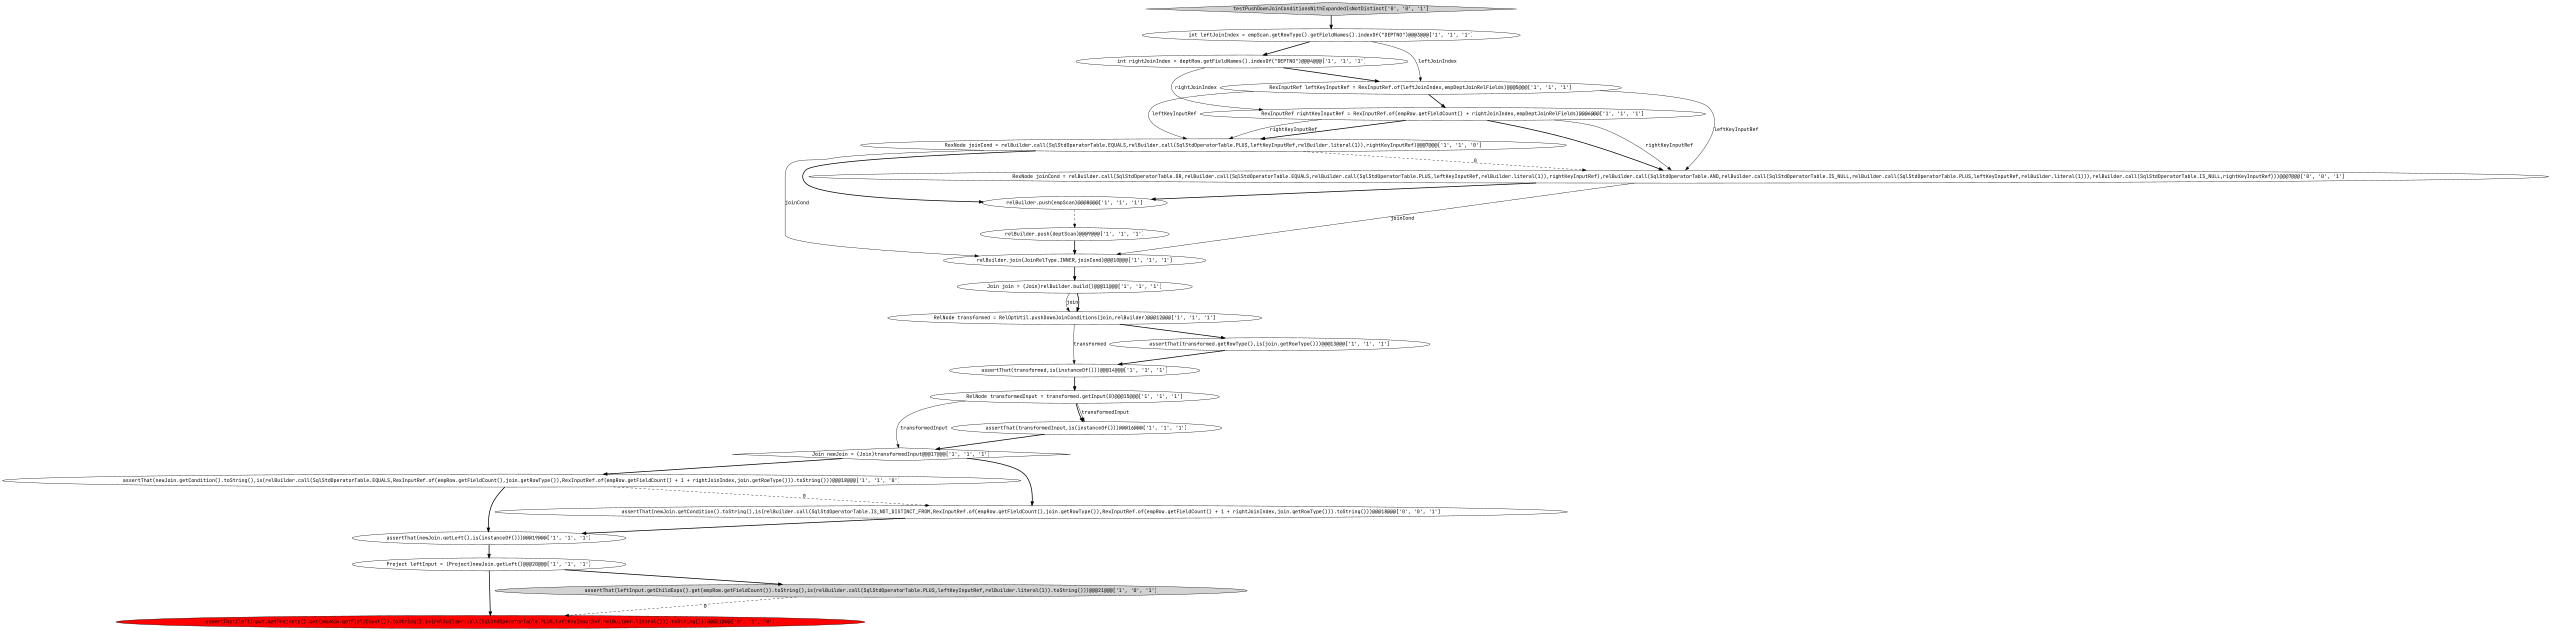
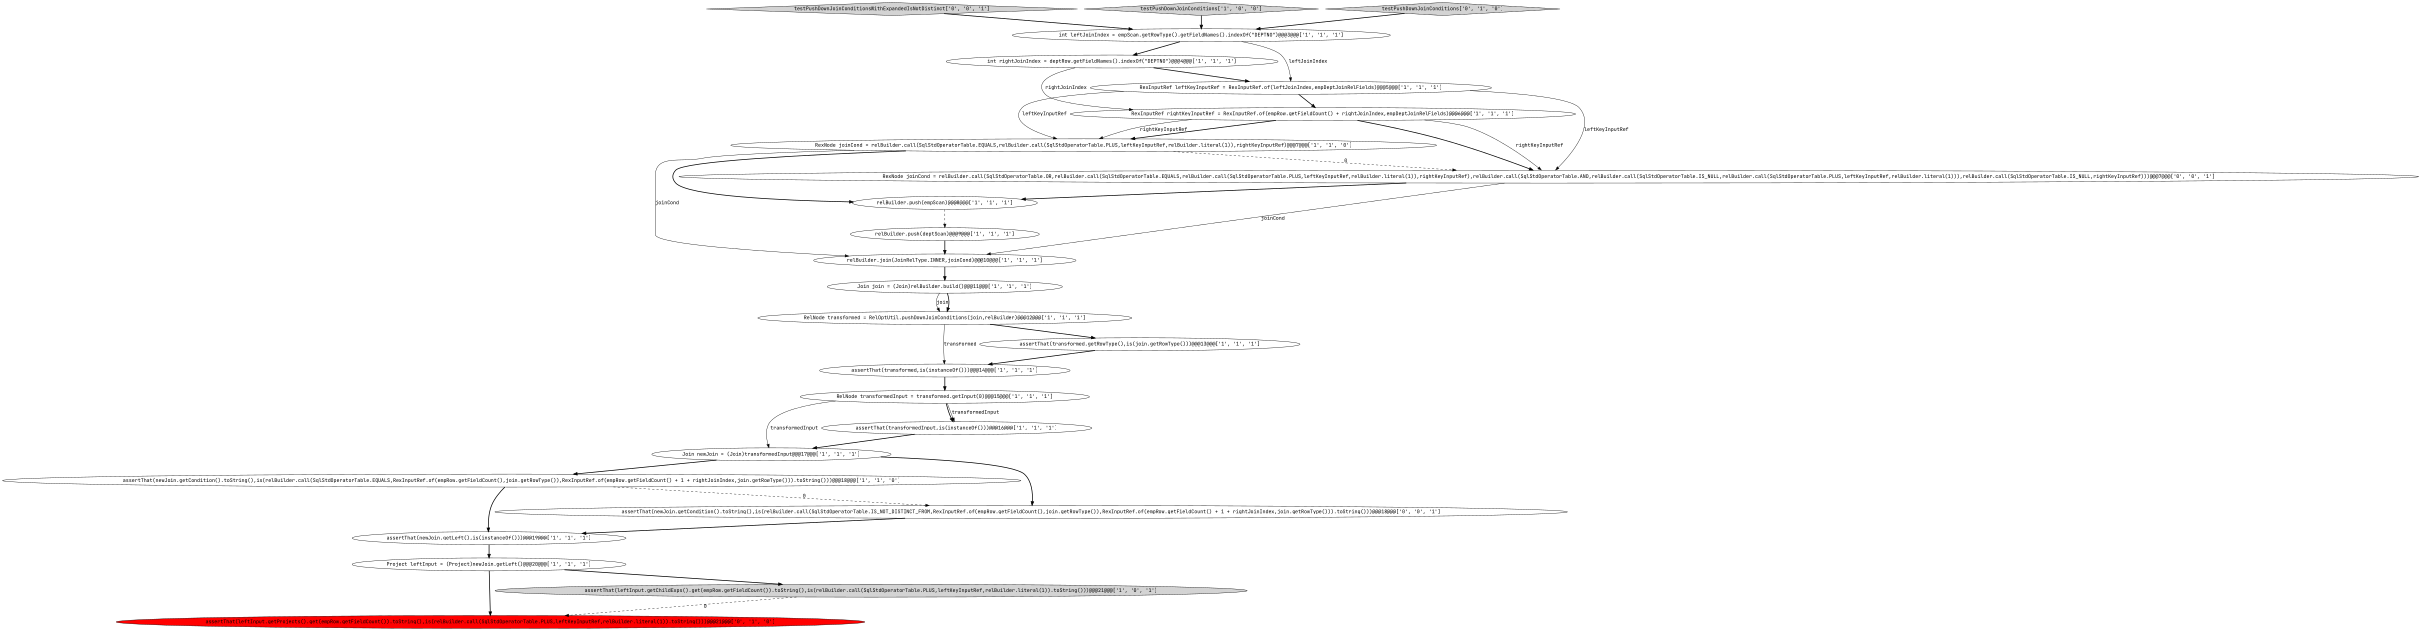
node "testPushDownJoinConditions['1', '0', '0']": added
node "testPushDownJoinConditions['0', '1', '0']": added
node "Join newJoin = (Join)transformedInput@@@17@@@['1', '1', '1']": shape diamond -> ellipse
